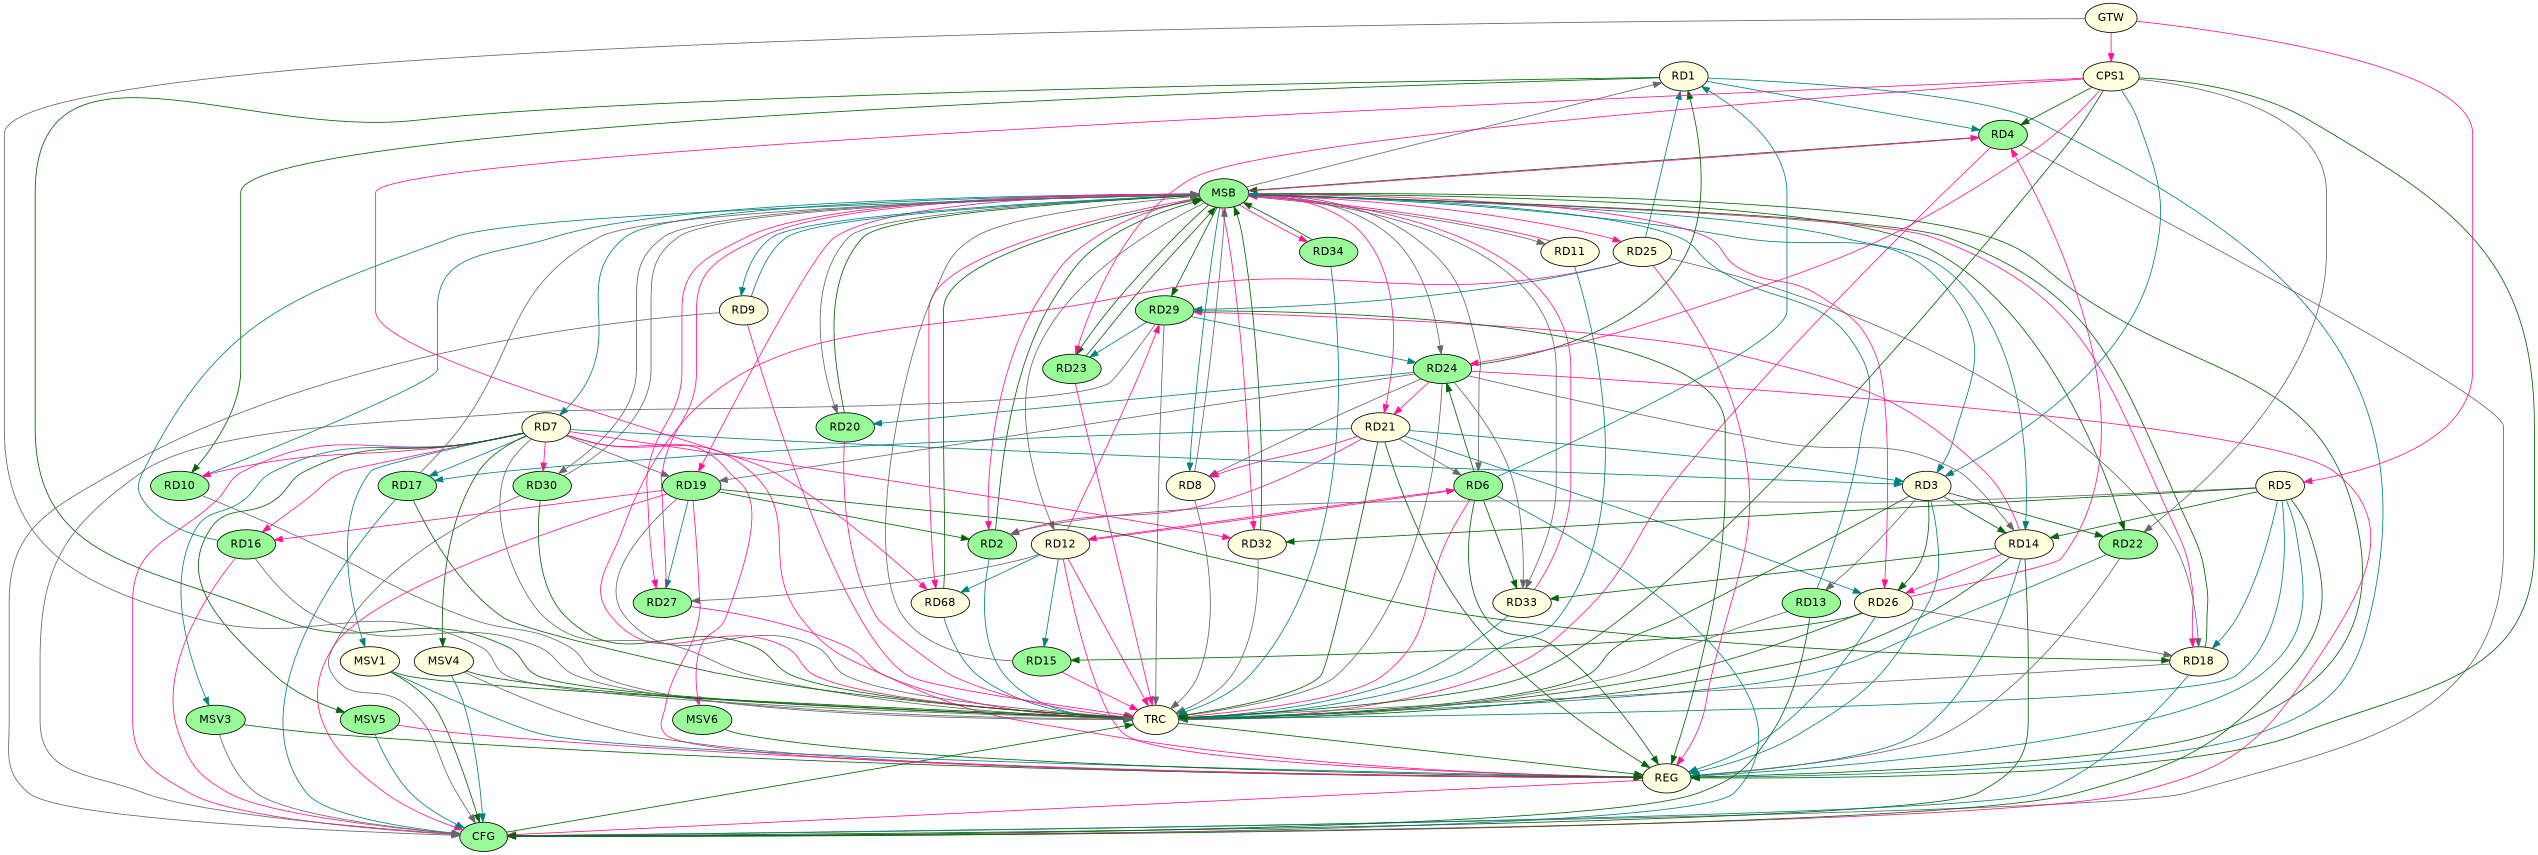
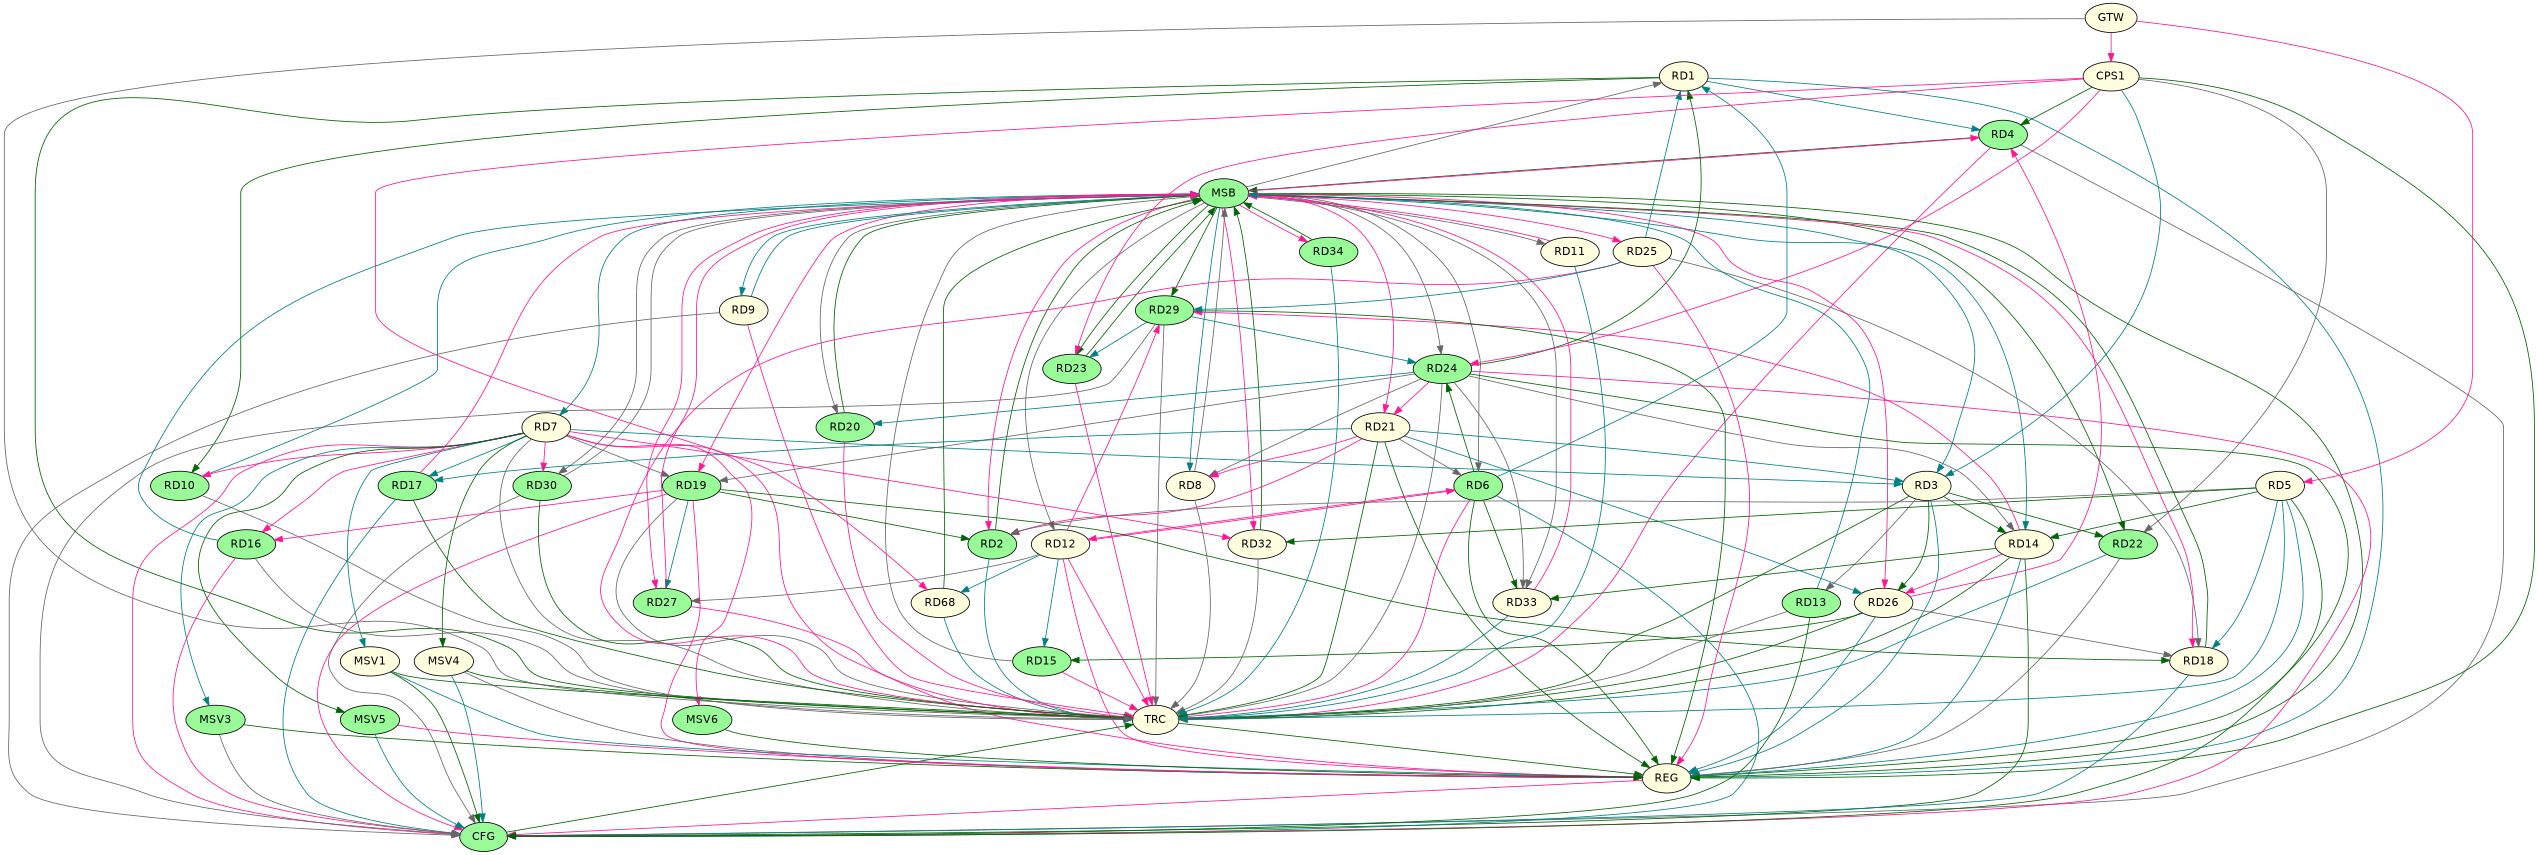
edge "RD17" -> "MSB": color gray40 -> deeppink
edge "MSB" -> "RD68": removed
edge "RD24" -> "REG": added
edge "CPS1" -> "TRC": removed
edge "RD18" -> "TRC": removed
